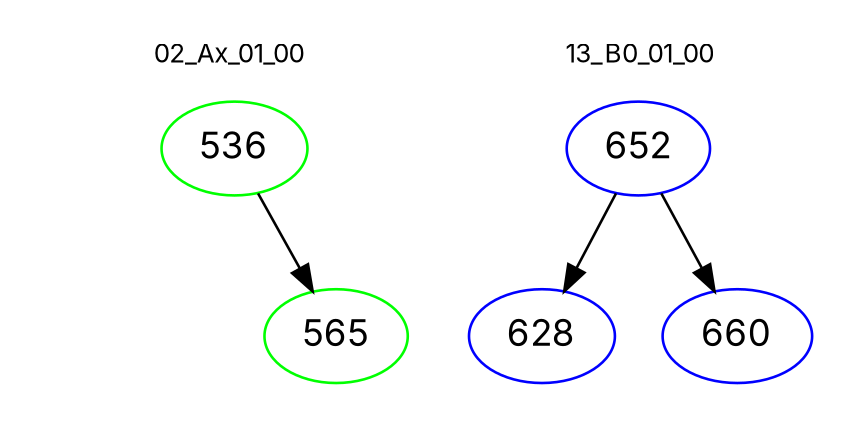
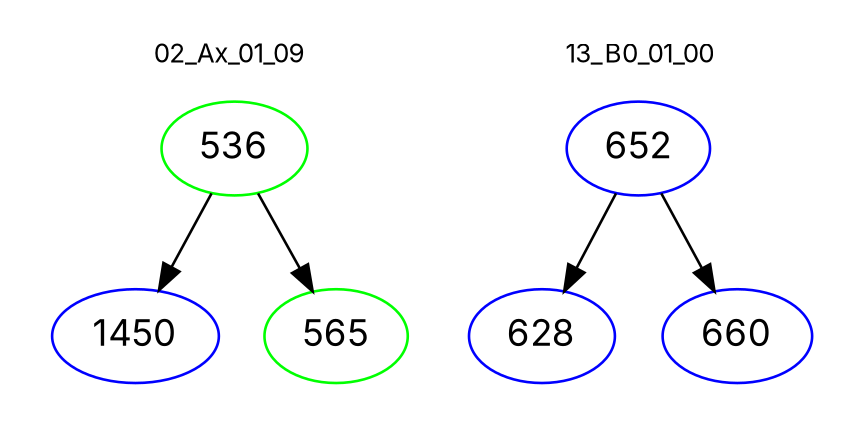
cluster "02_Ax_01_00": label "02_Ax_01_00" -> "02_Ax_01_09"
node "1450": added
